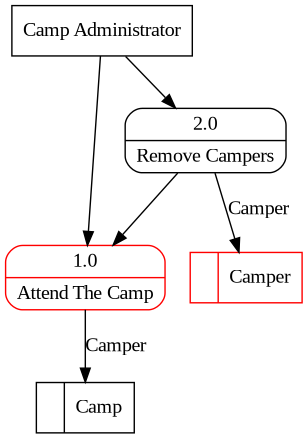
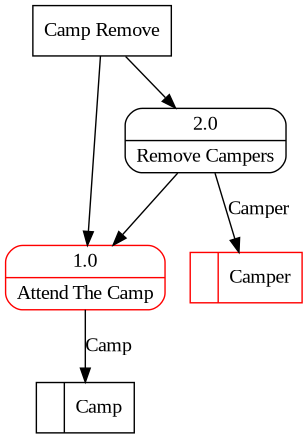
node "Camp Administrator": label "Camp Administrator" -> "Camp Remove"
edge "1.0" -> "Camp": label "Camper" -> "Camp"
